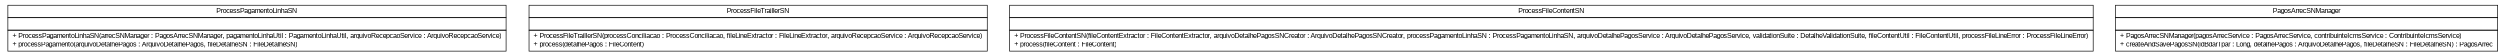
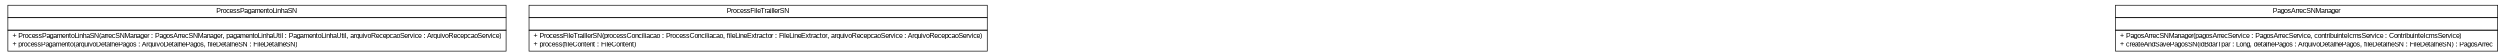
node "ProcessFileContentSN": removed
node "ProcessFileTraillerSN": text "+ process(detalhePagos : FileContent)" -> "+ process(fileContent : FileContent)"
